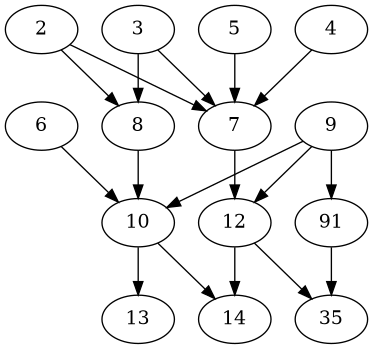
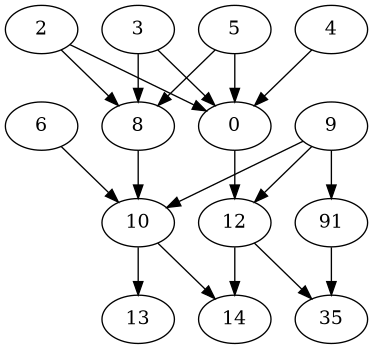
edge "5" -> "8": added
node "7": label "7" -> "0"
